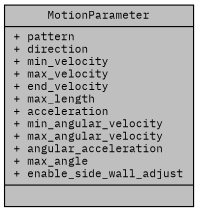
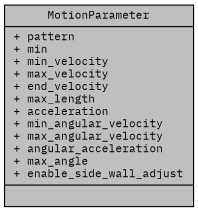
node "MotionParameter": text "+ direction" -> "+ min"
